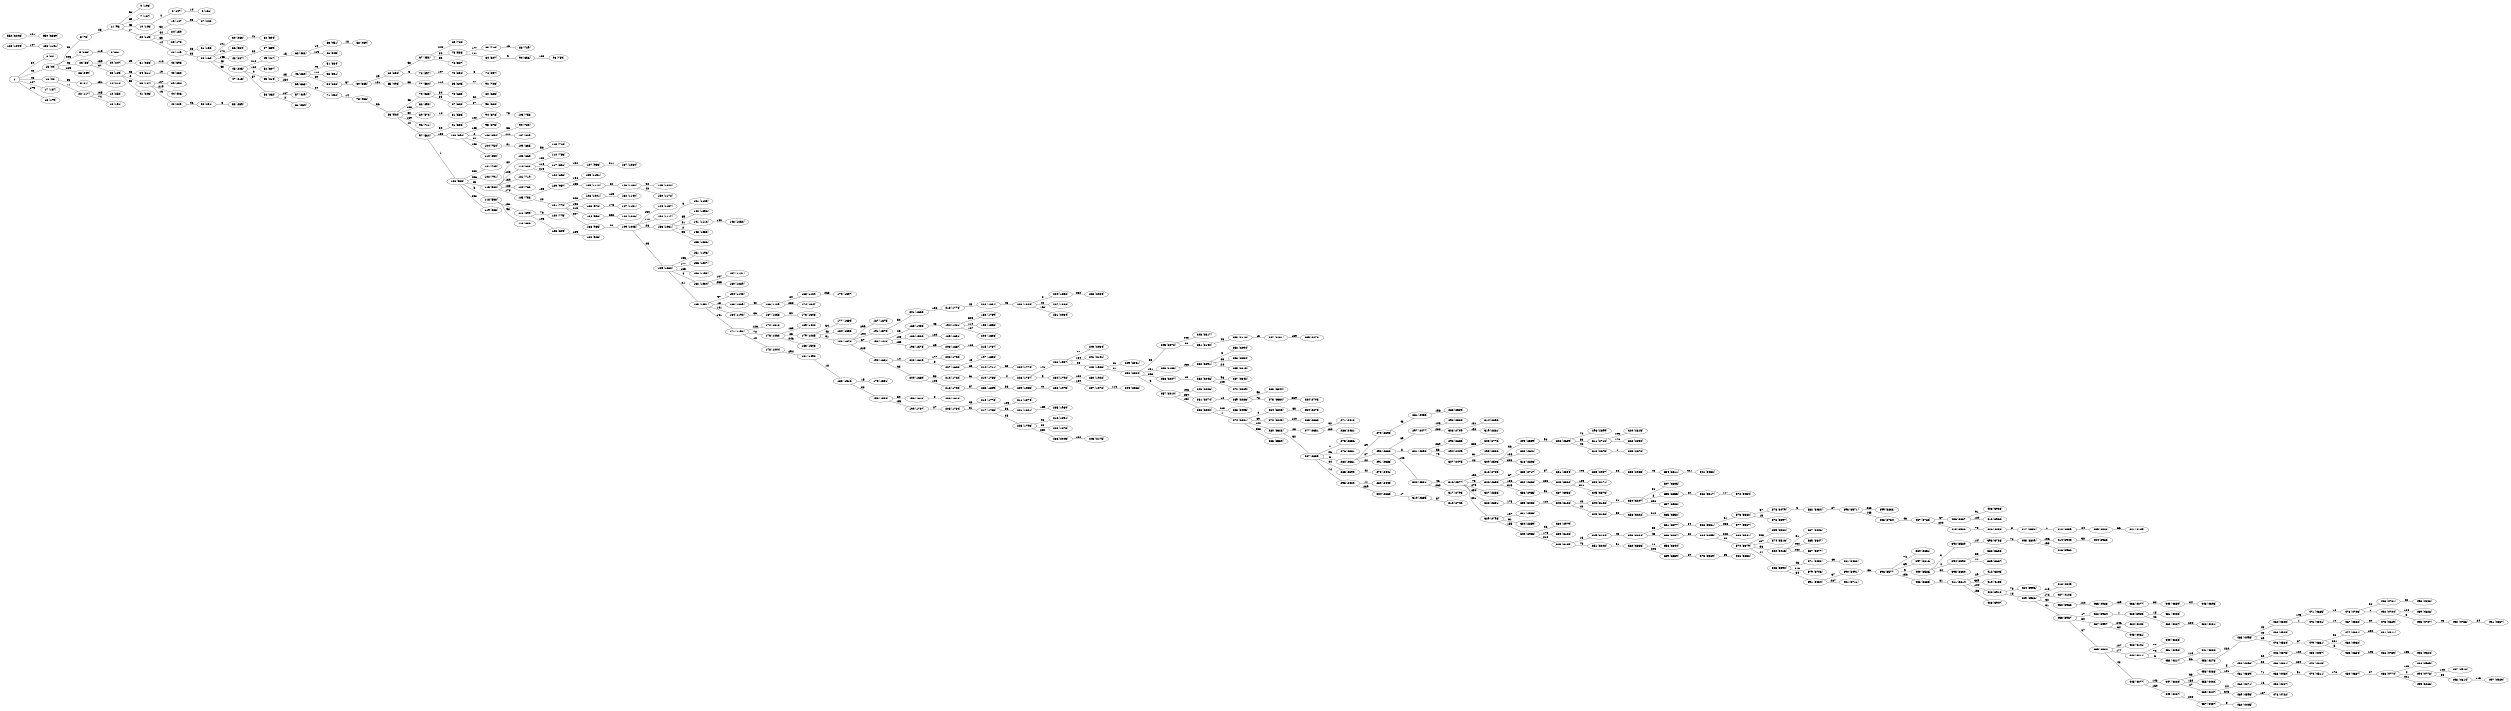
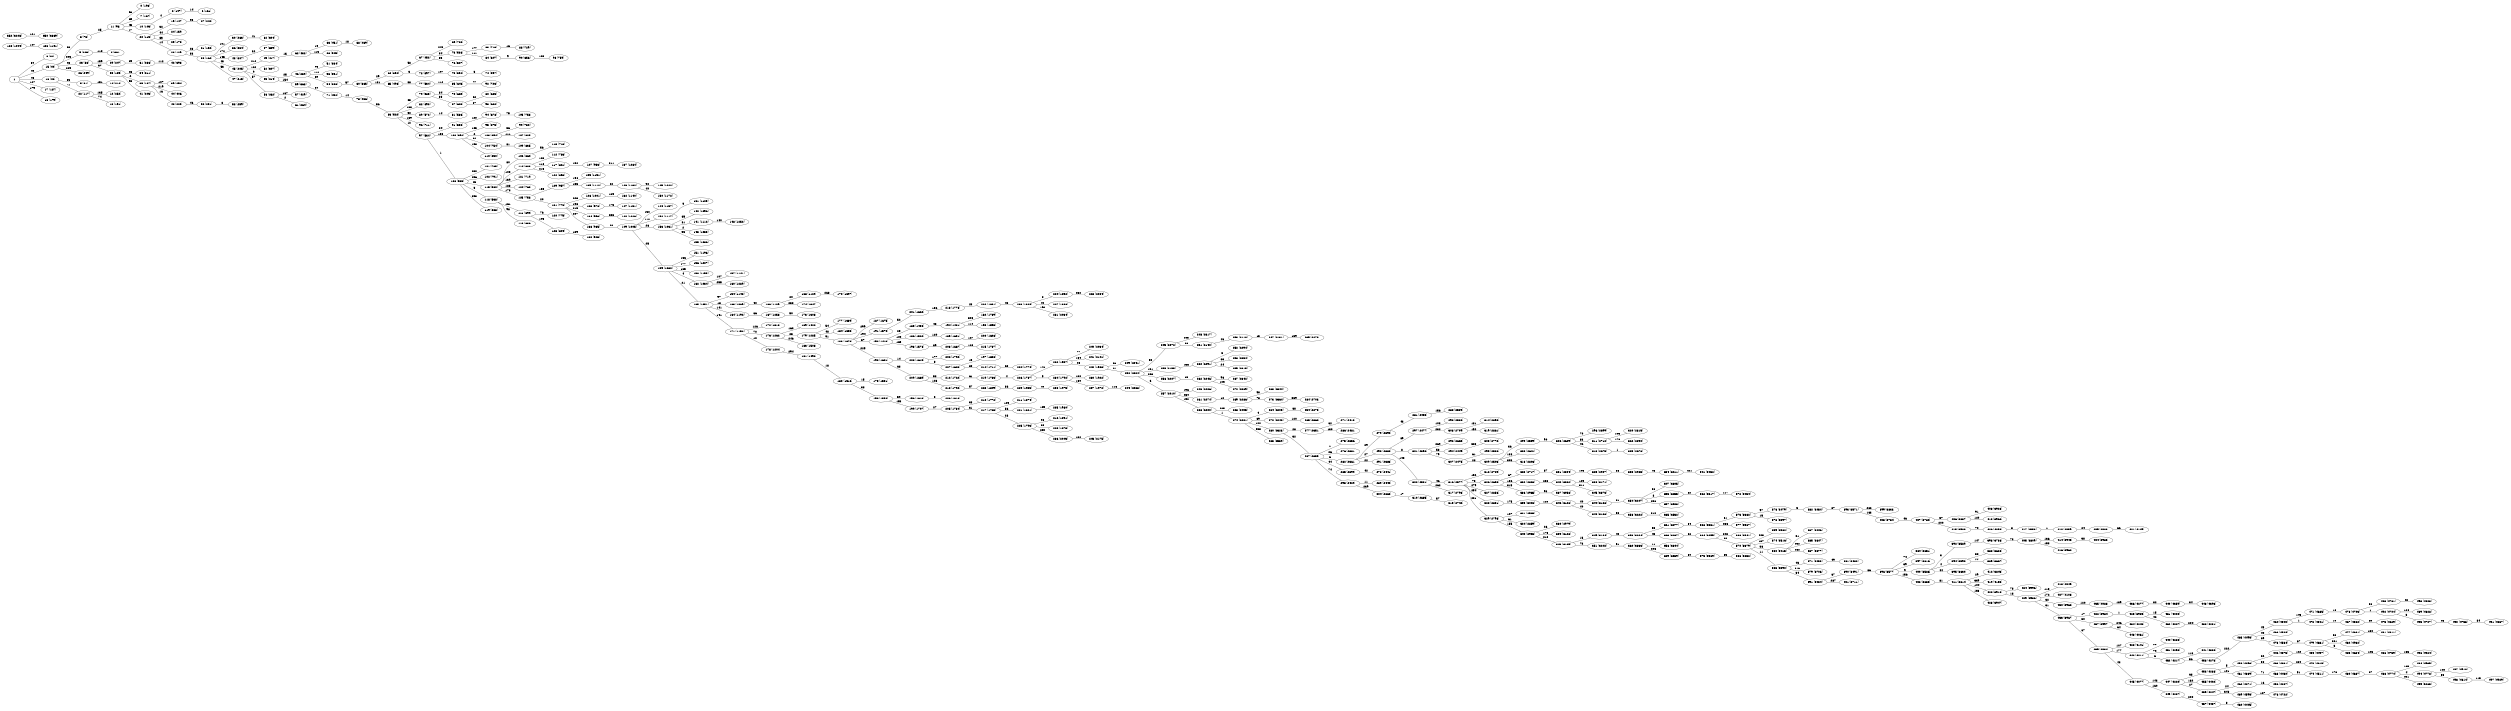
node "40 (230)": removed
edge "194 (1481)" -- "200 (1608)": now "189 (1651)" -- "200 (1608)"
